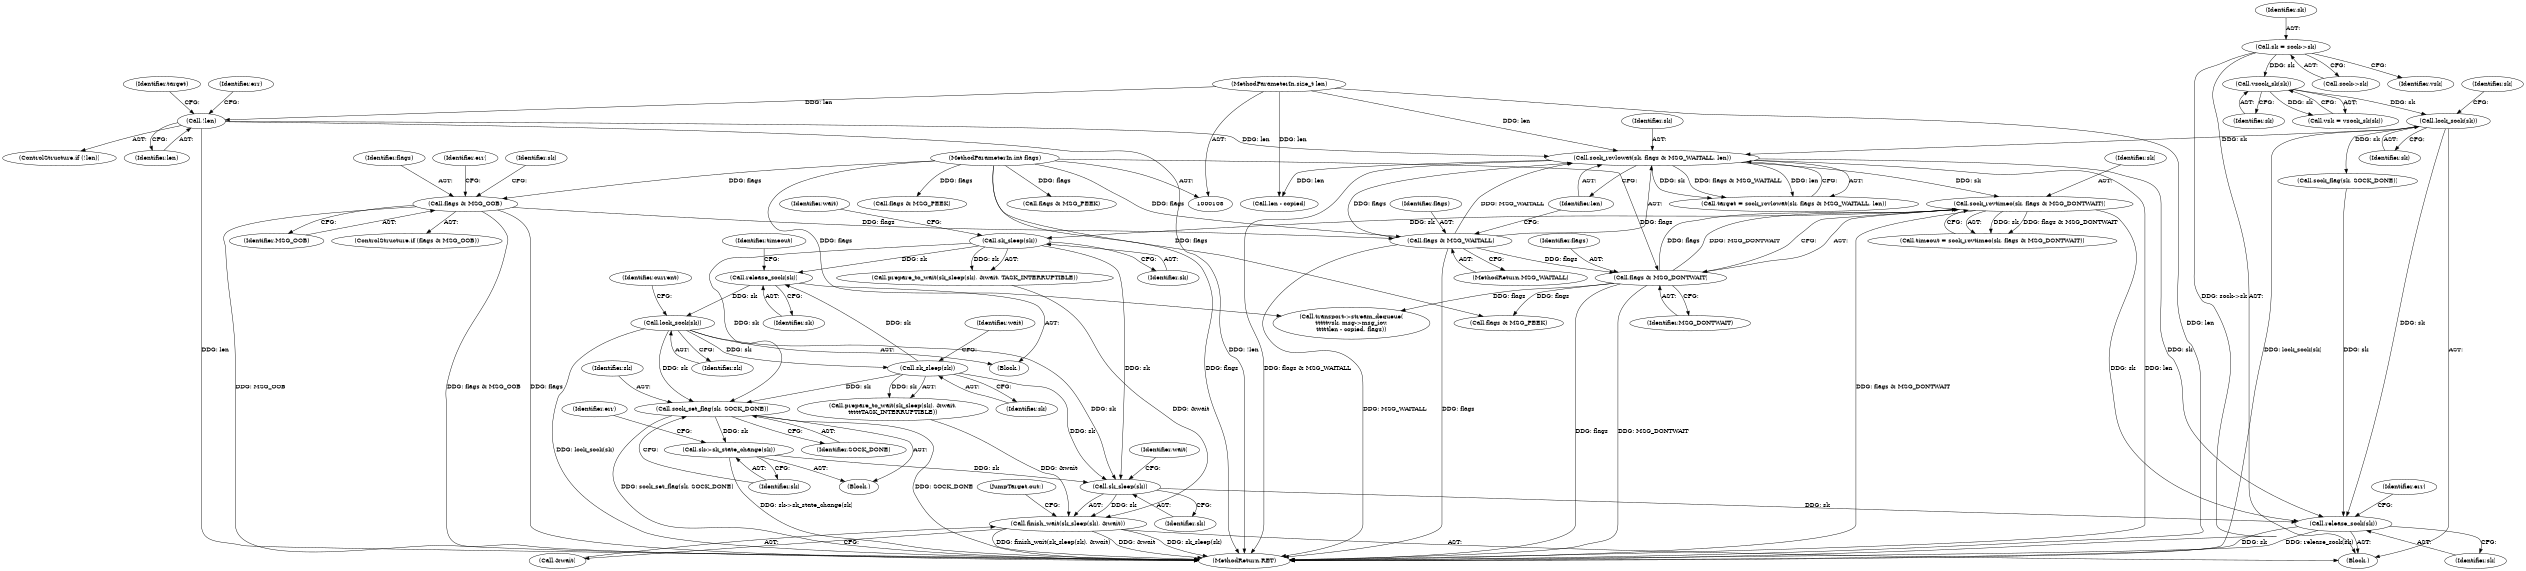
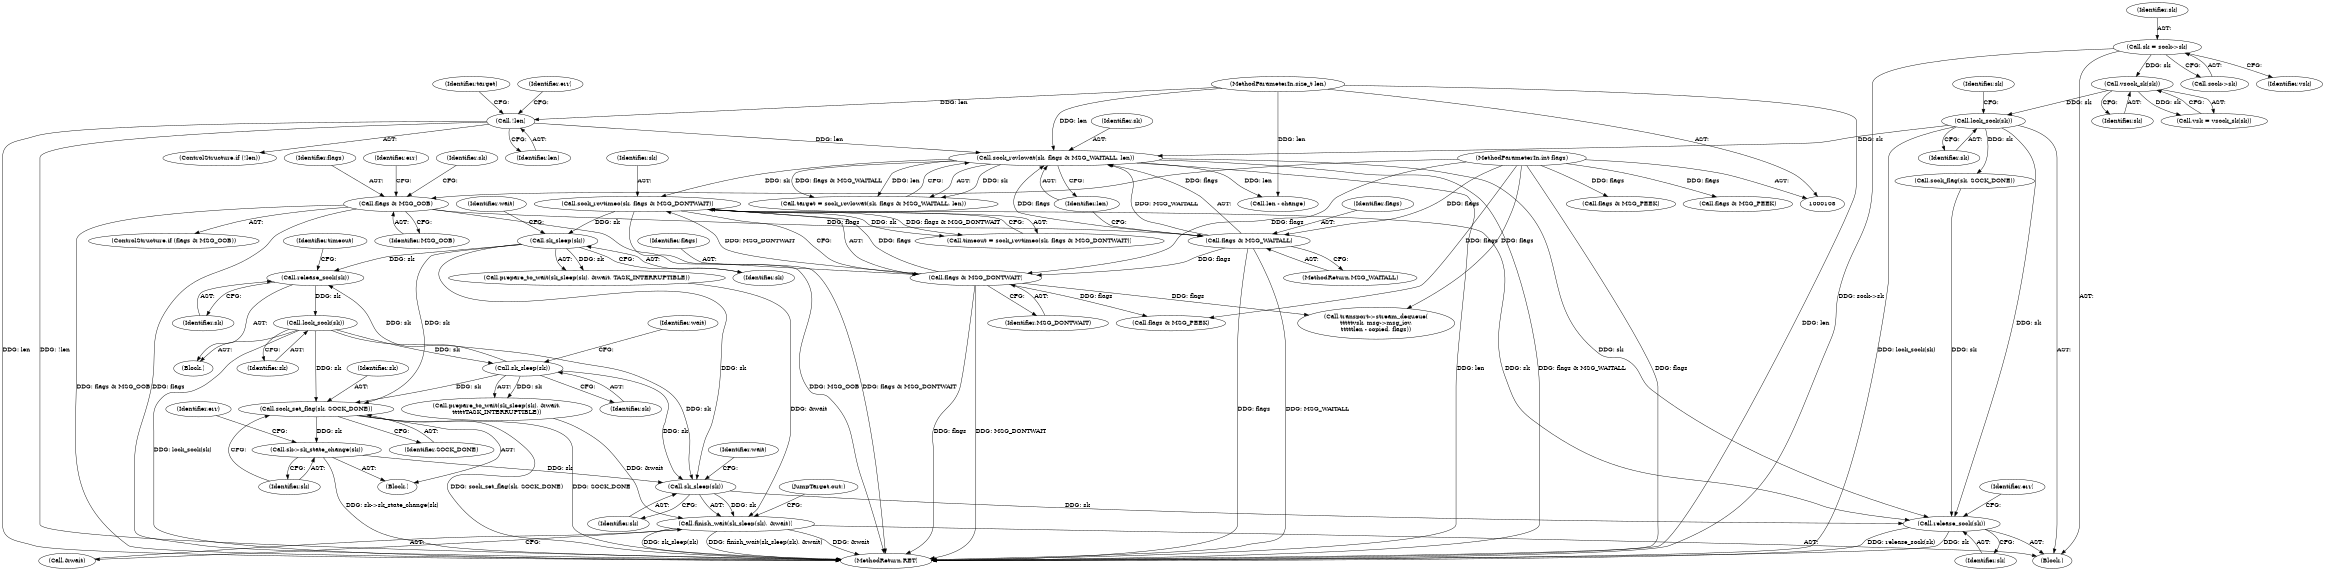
node "(Call,len - copied)": label "(Call,len - copied)" -> "(Call,len - change)"
node "(Identifier,current)": removed
